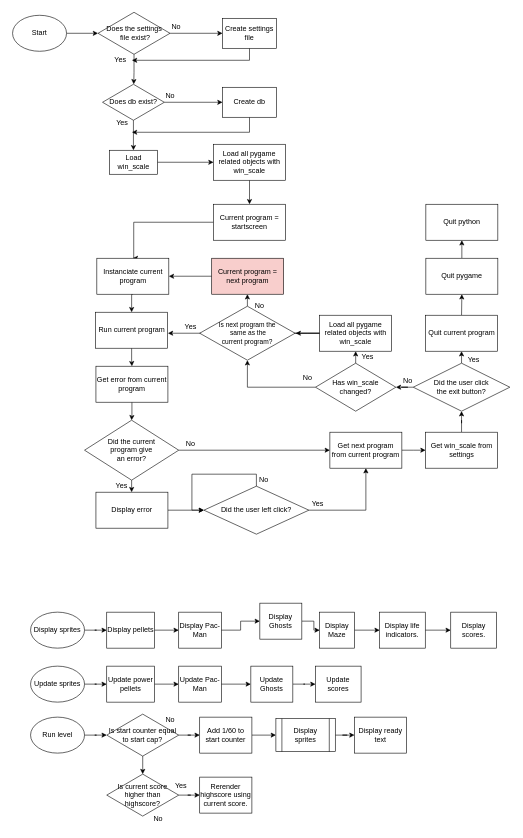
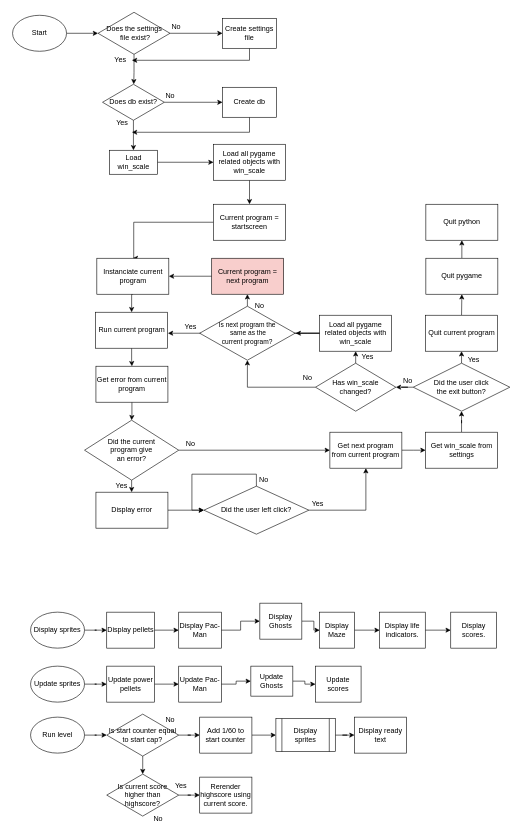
node "Update Ghosts": size 42x36 -> 42x30
